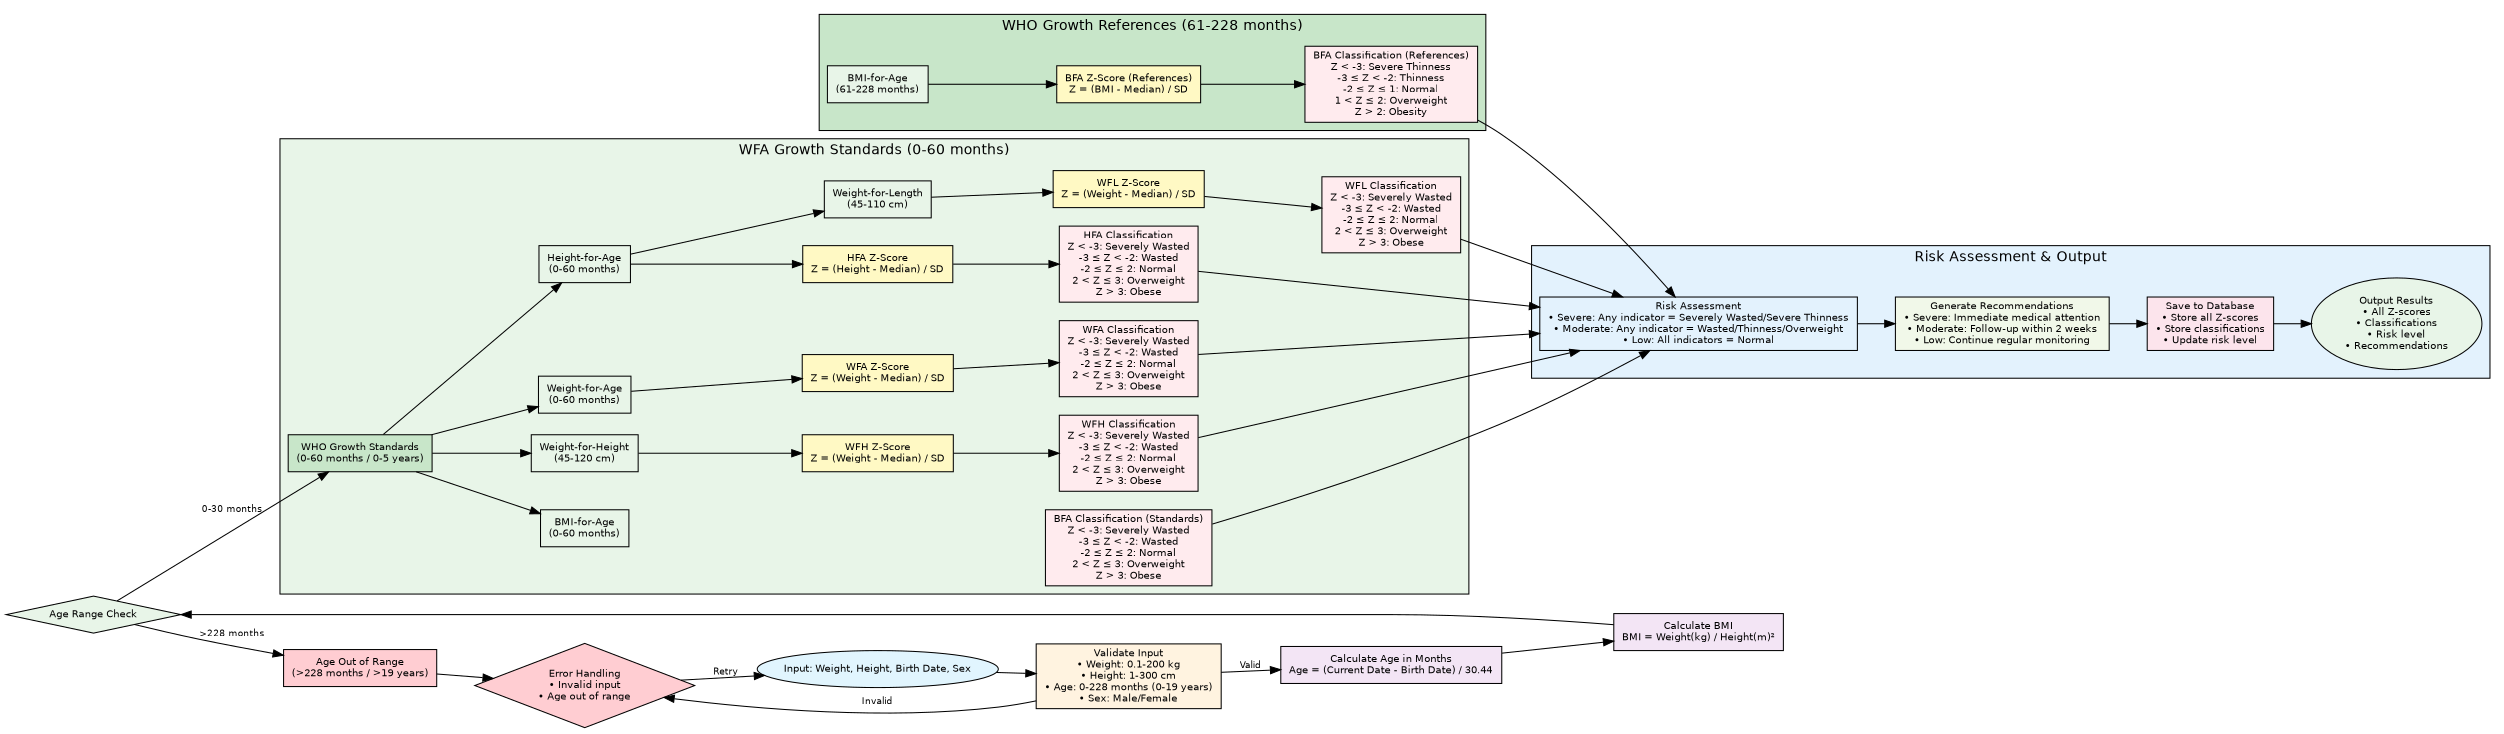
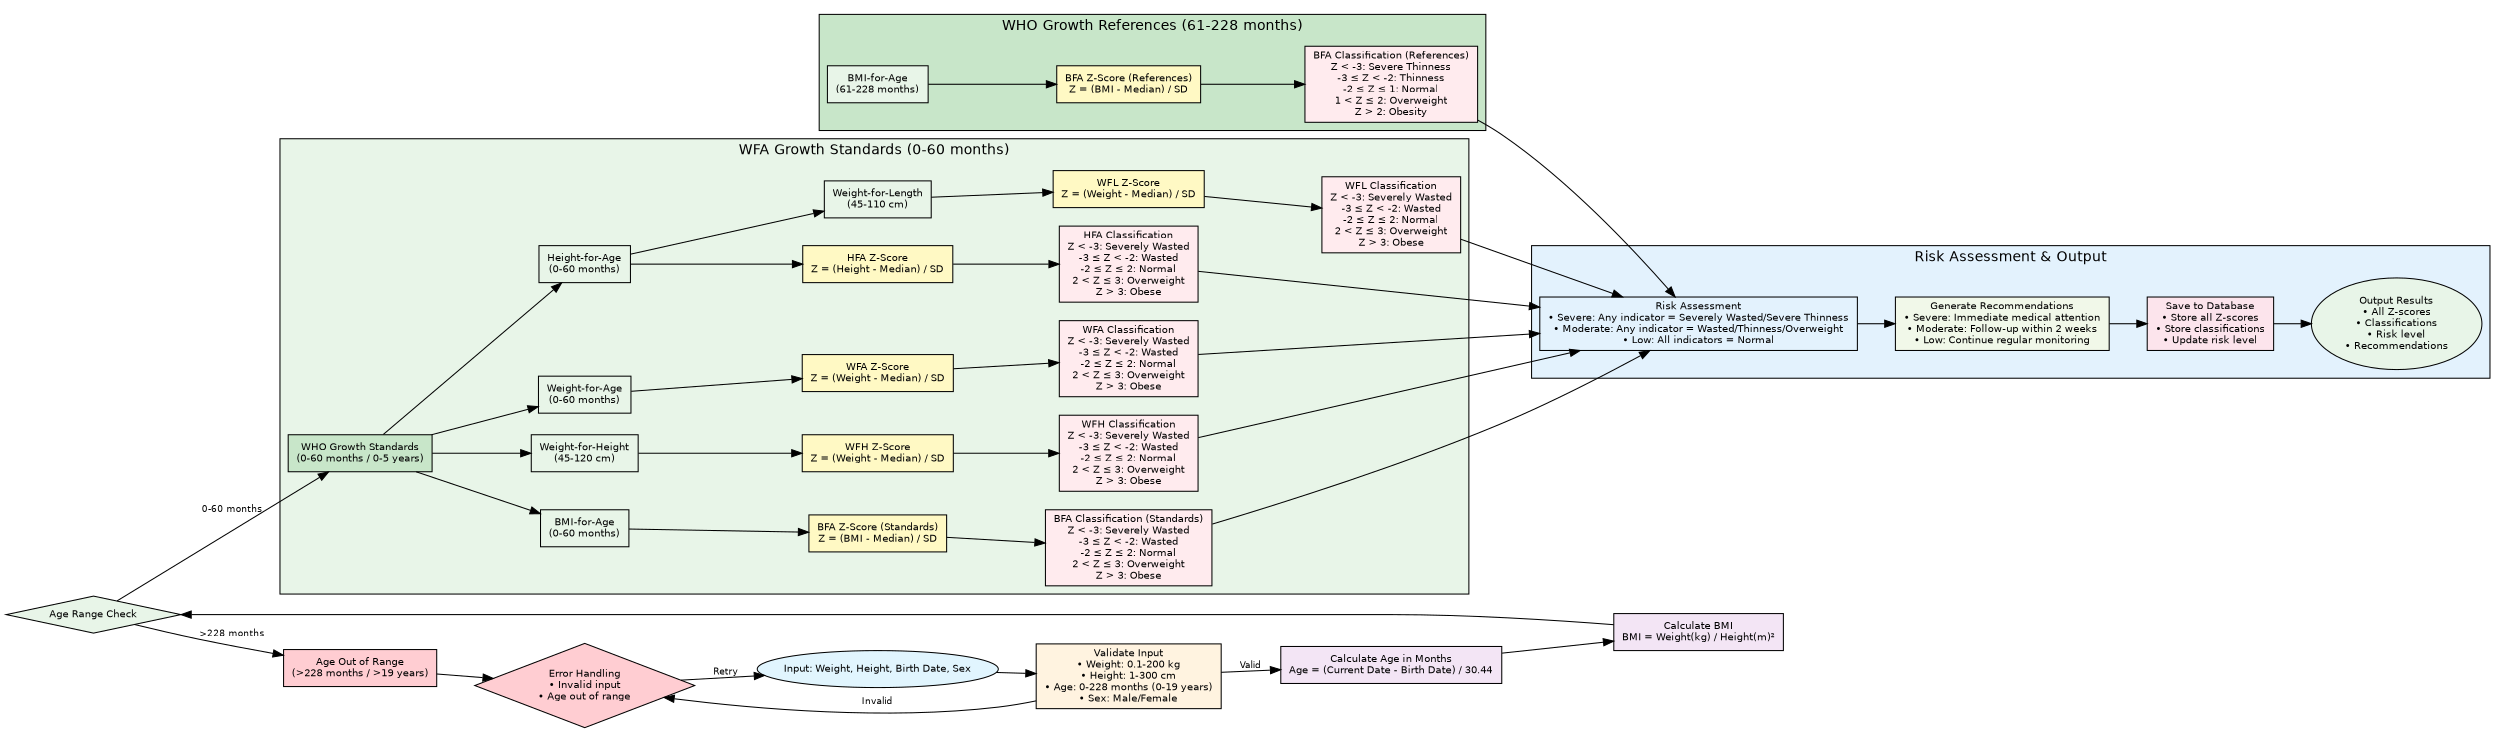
edge "Age Range Check" -> "WHO Growth Standards (0-60 months / 0-5 years)": label "0-30 months" -> "0-60 months"
node "BFA Z-Score (Standards) Z = (BMI - Median) / SD": added
